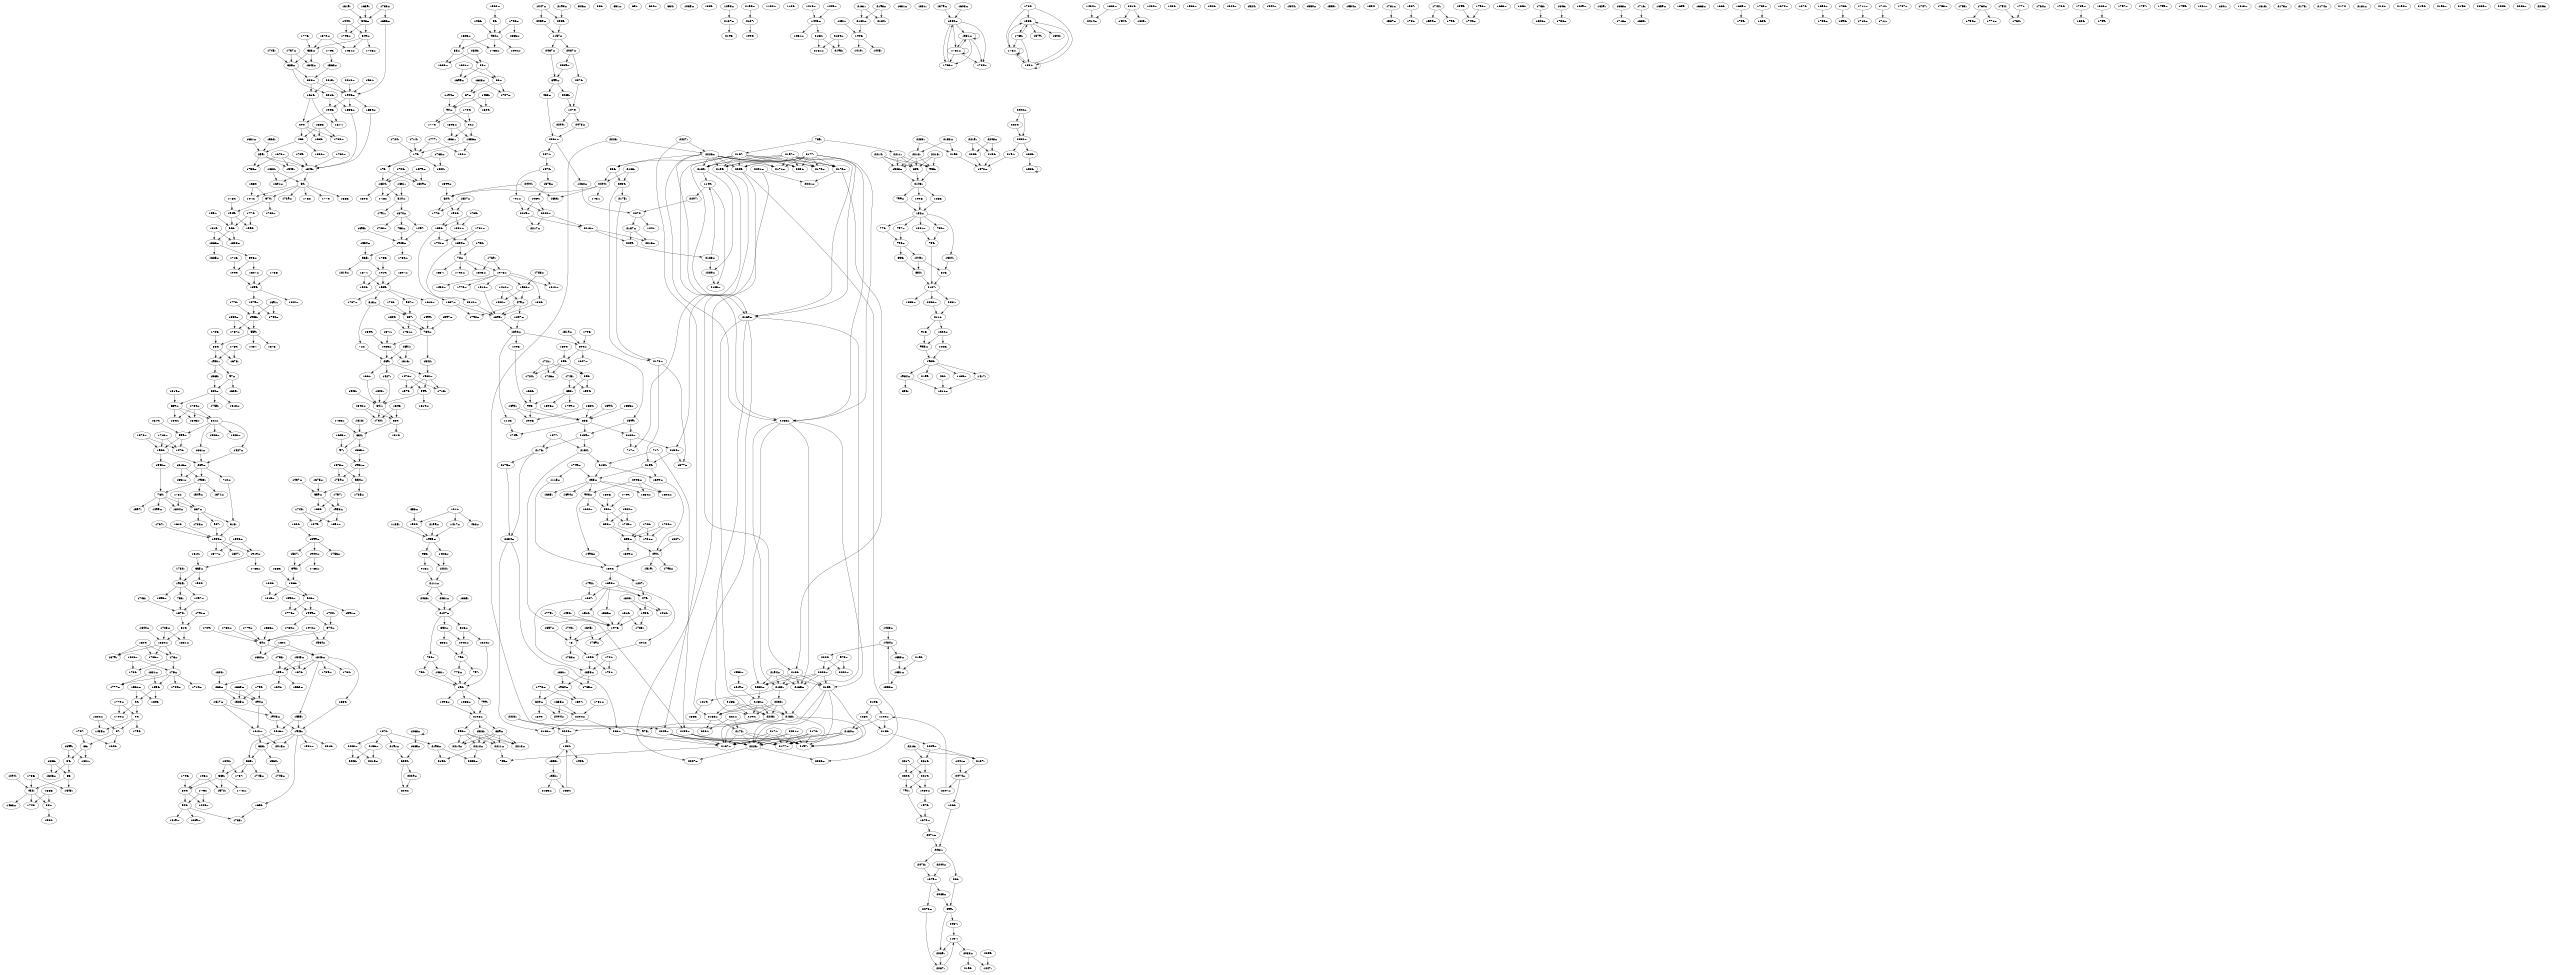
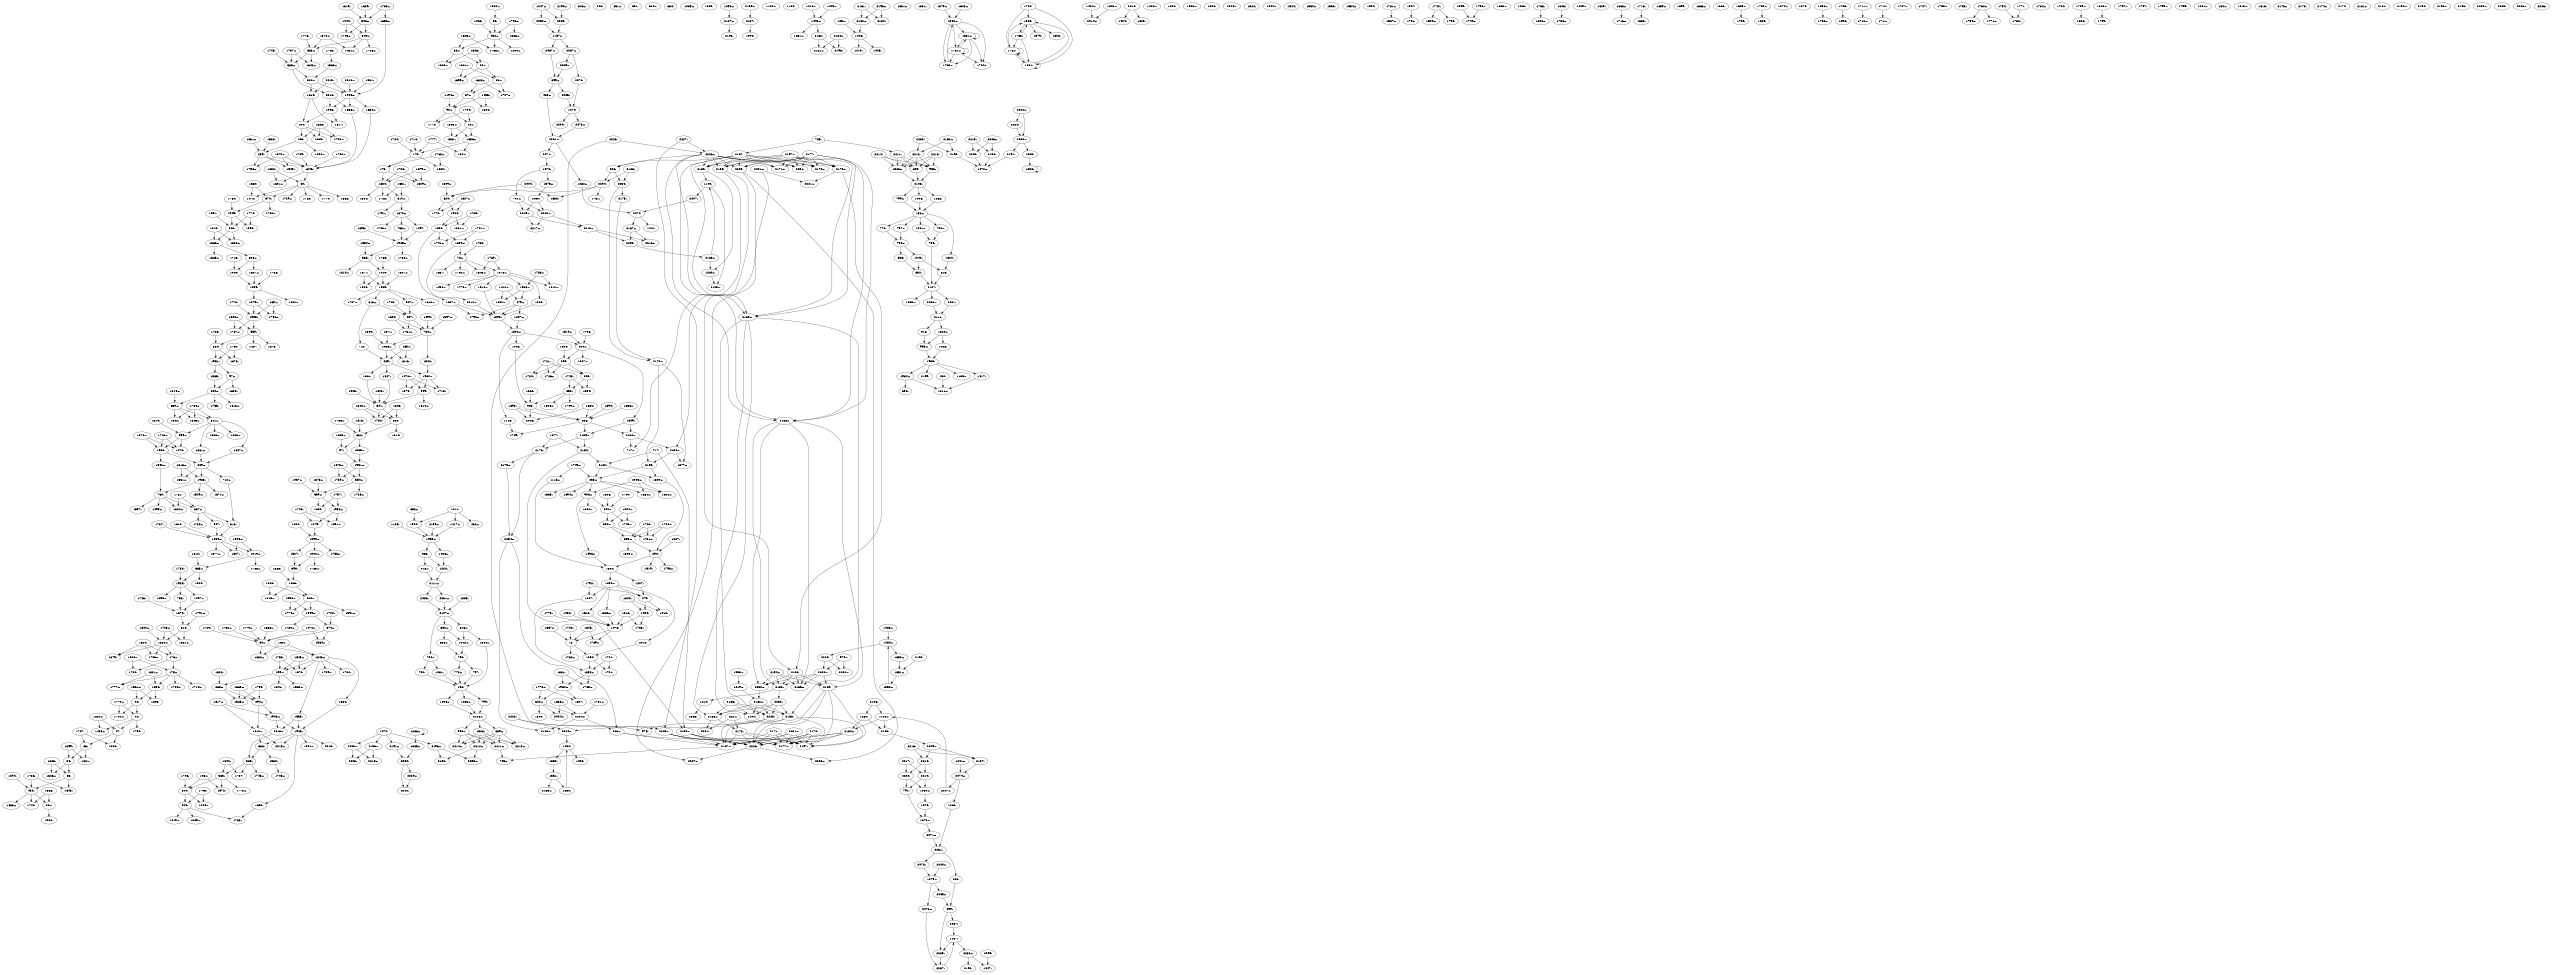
edge "1879-" -> "1899+": added
edge "1548+" -> "1577+": now "1548+" -> "1807-"
